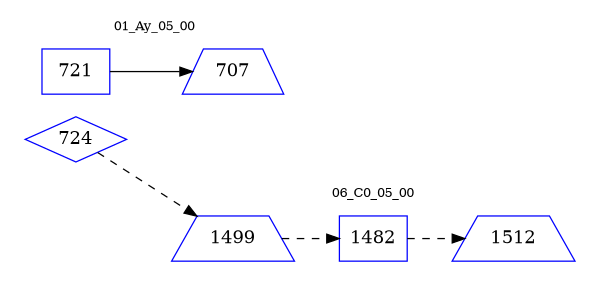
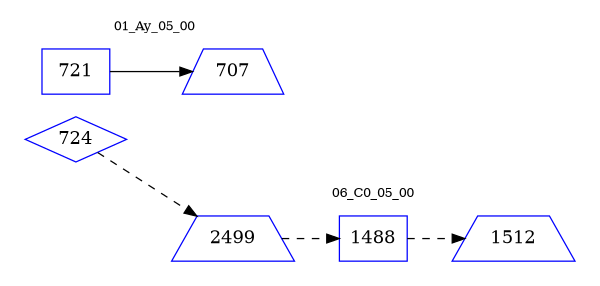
node "1499": label "1499" -> "2499"
node "1482": label "1482" -> "1488"
